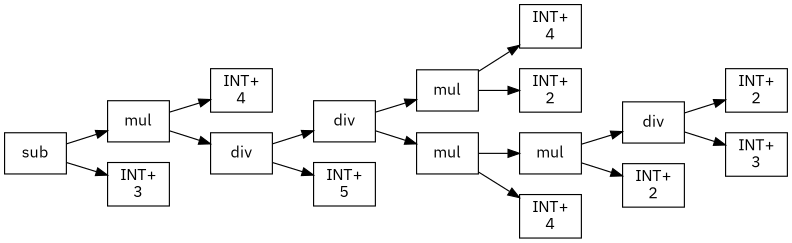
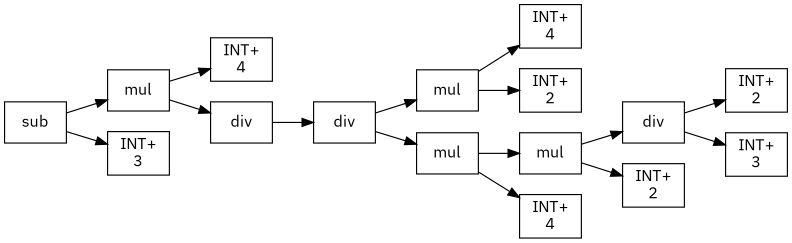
node "INT+ 5": removed
